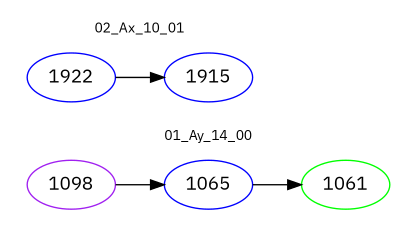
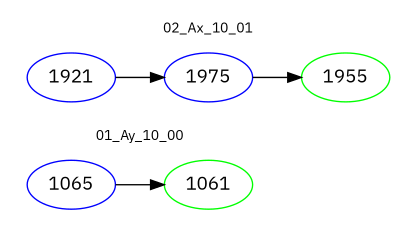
node "1922": label "1922" -> "1921"
node "1915": label "1915" -> "1975"
node "1955": added
cluster "01_Ay_14_00": label "01_Ay_14_00" -> "01_Ay_10_00"
node "1098": removed
